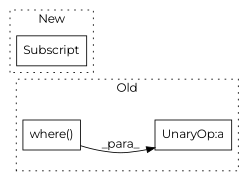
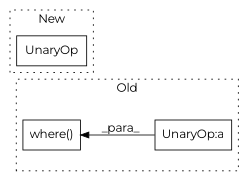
node "Subscript": label "Subscript" -> "UnaryOp"
edge "where()" -> "UnaryOp:a": reversed
